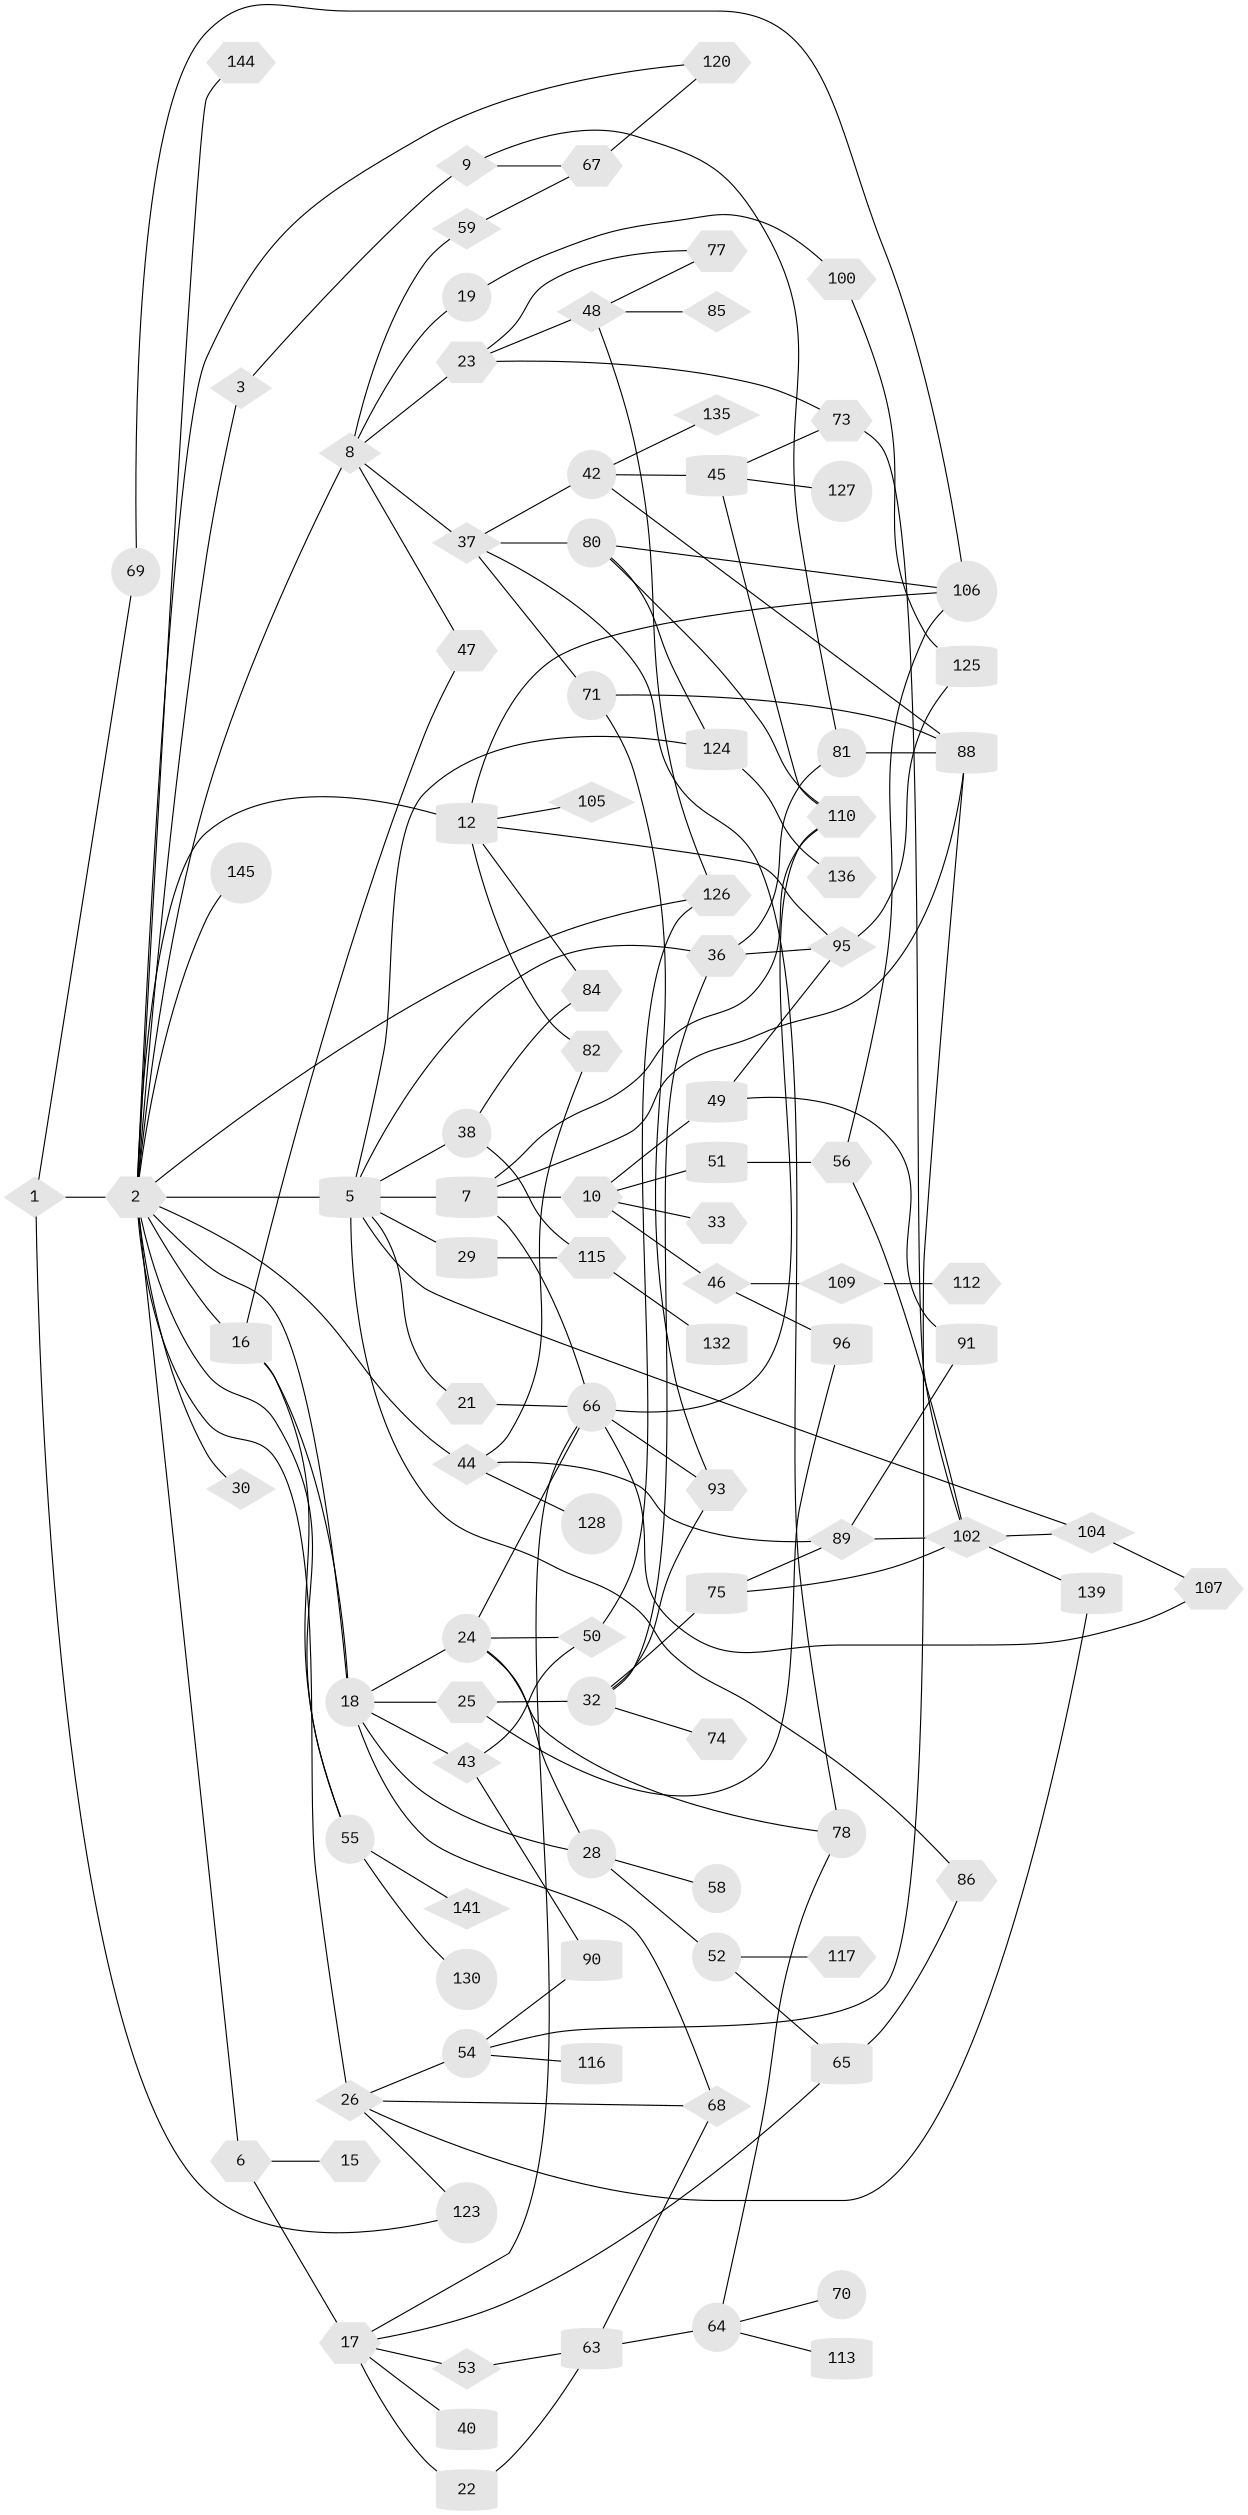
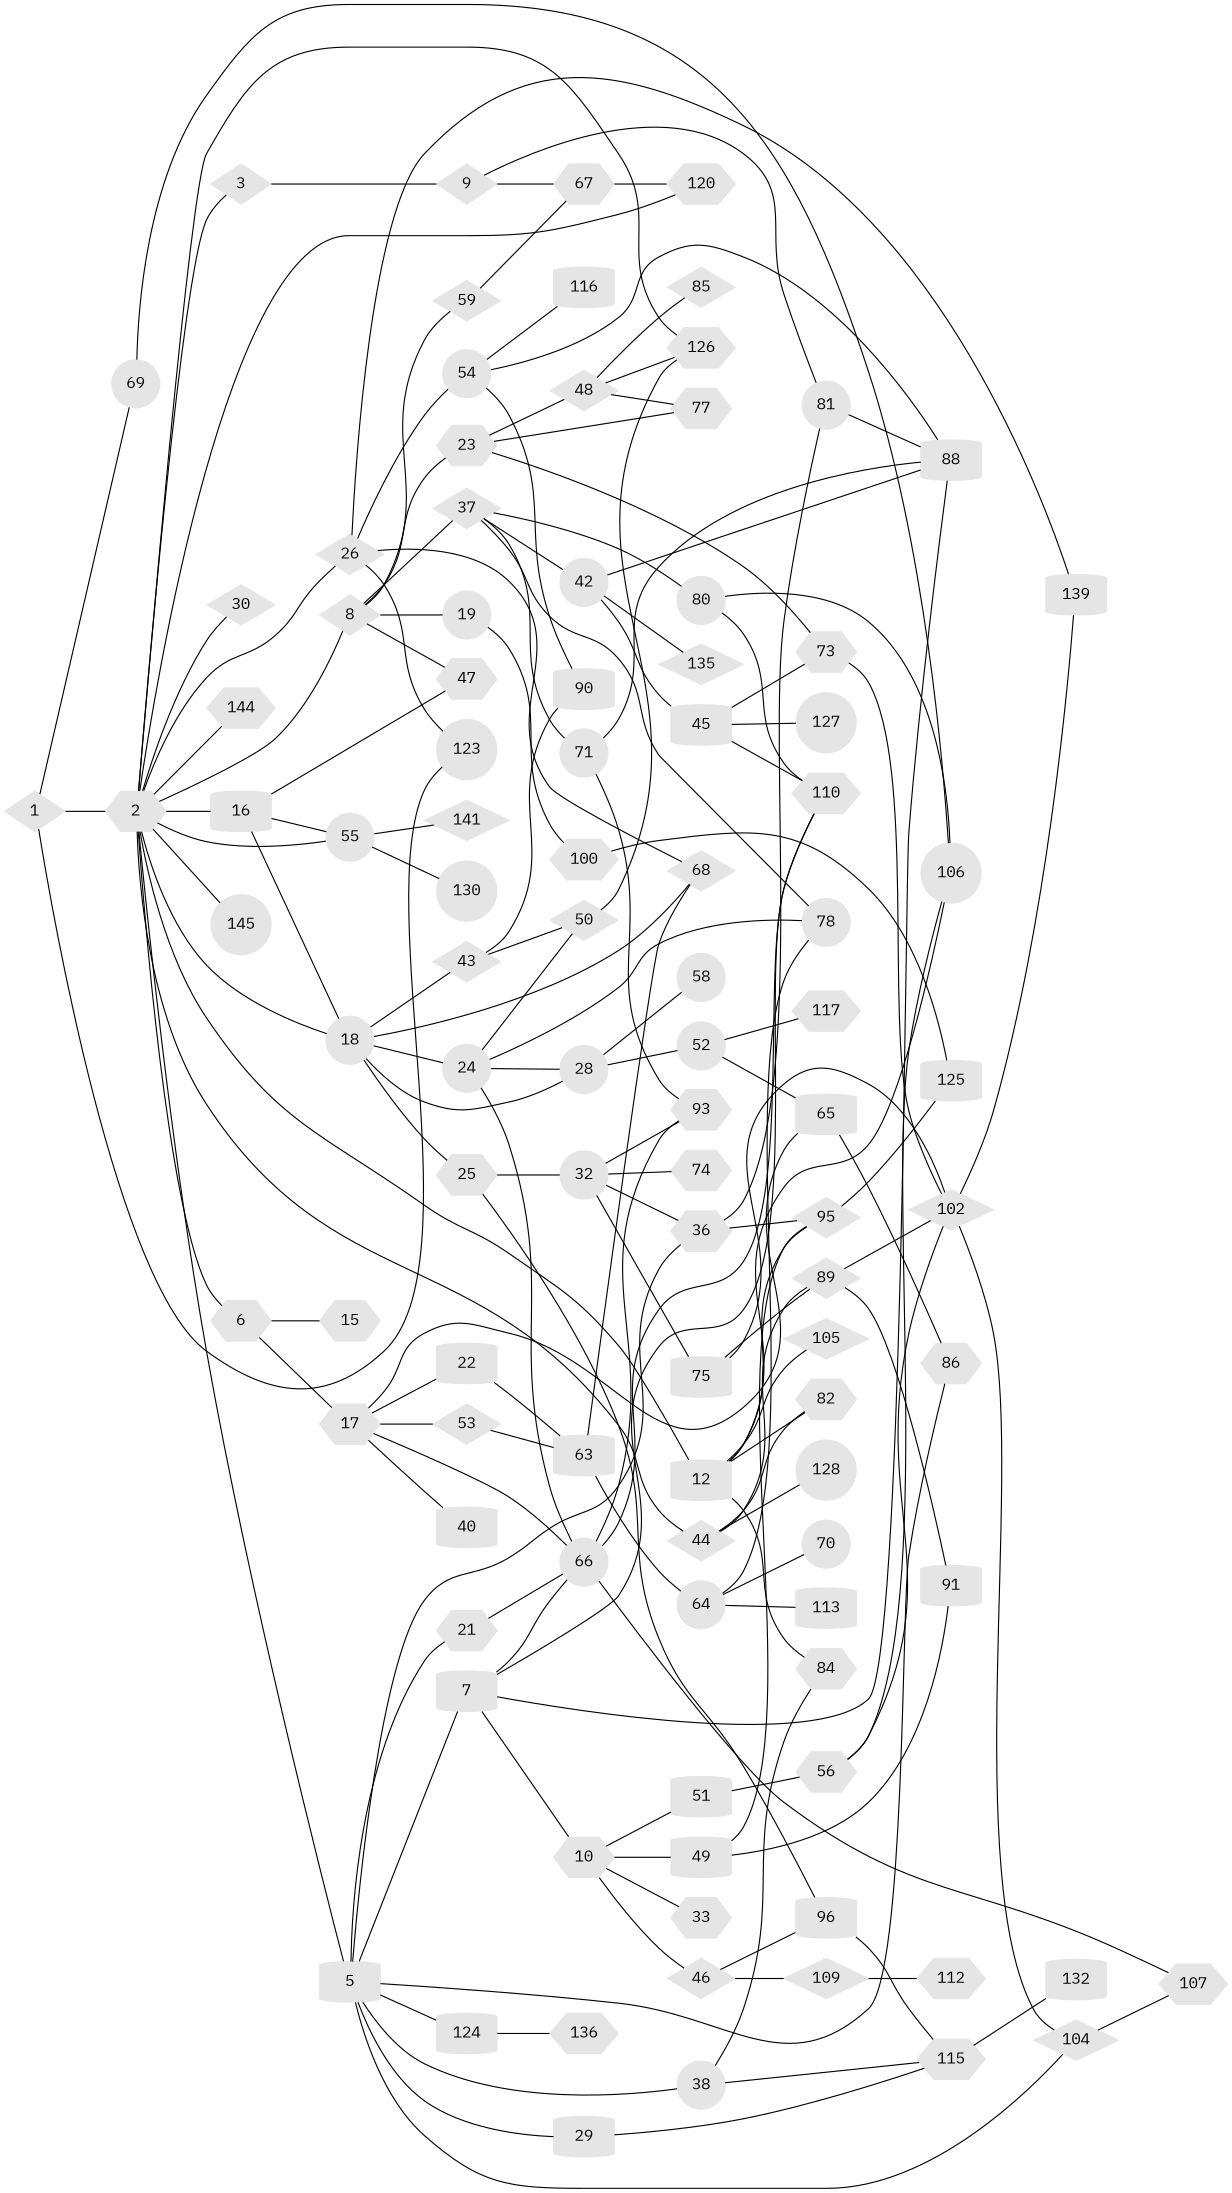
edge "80" -- "124": removed
edge "96" -- "115": added
